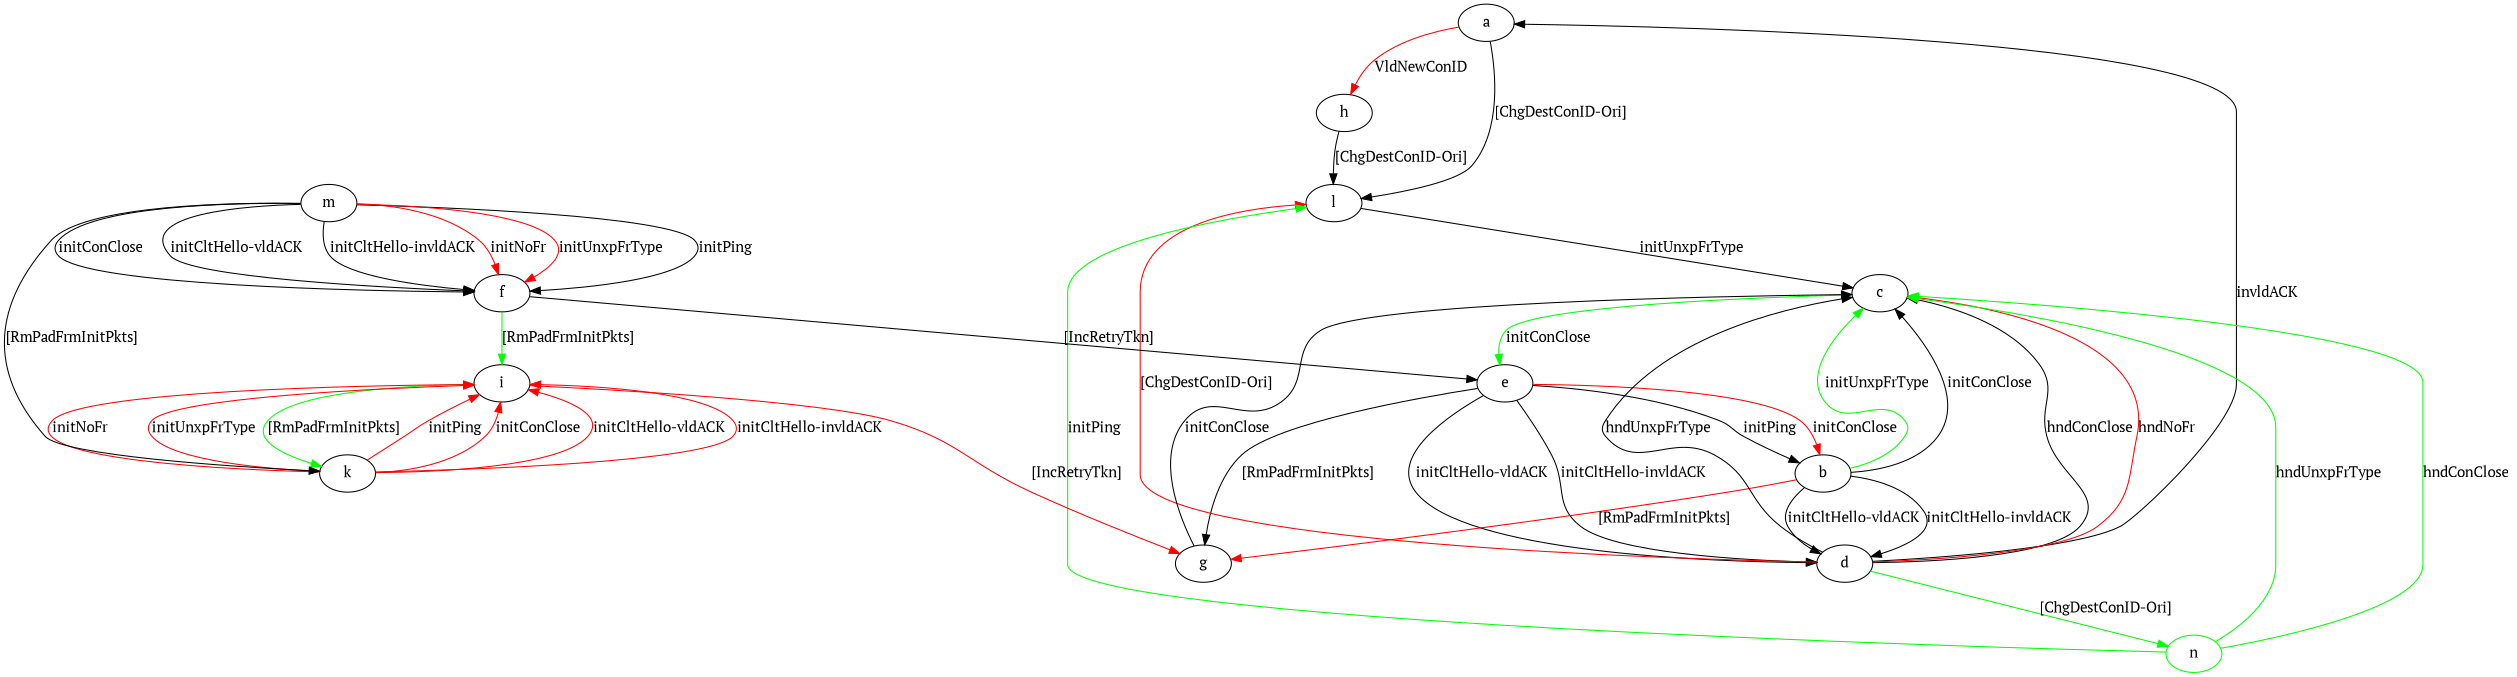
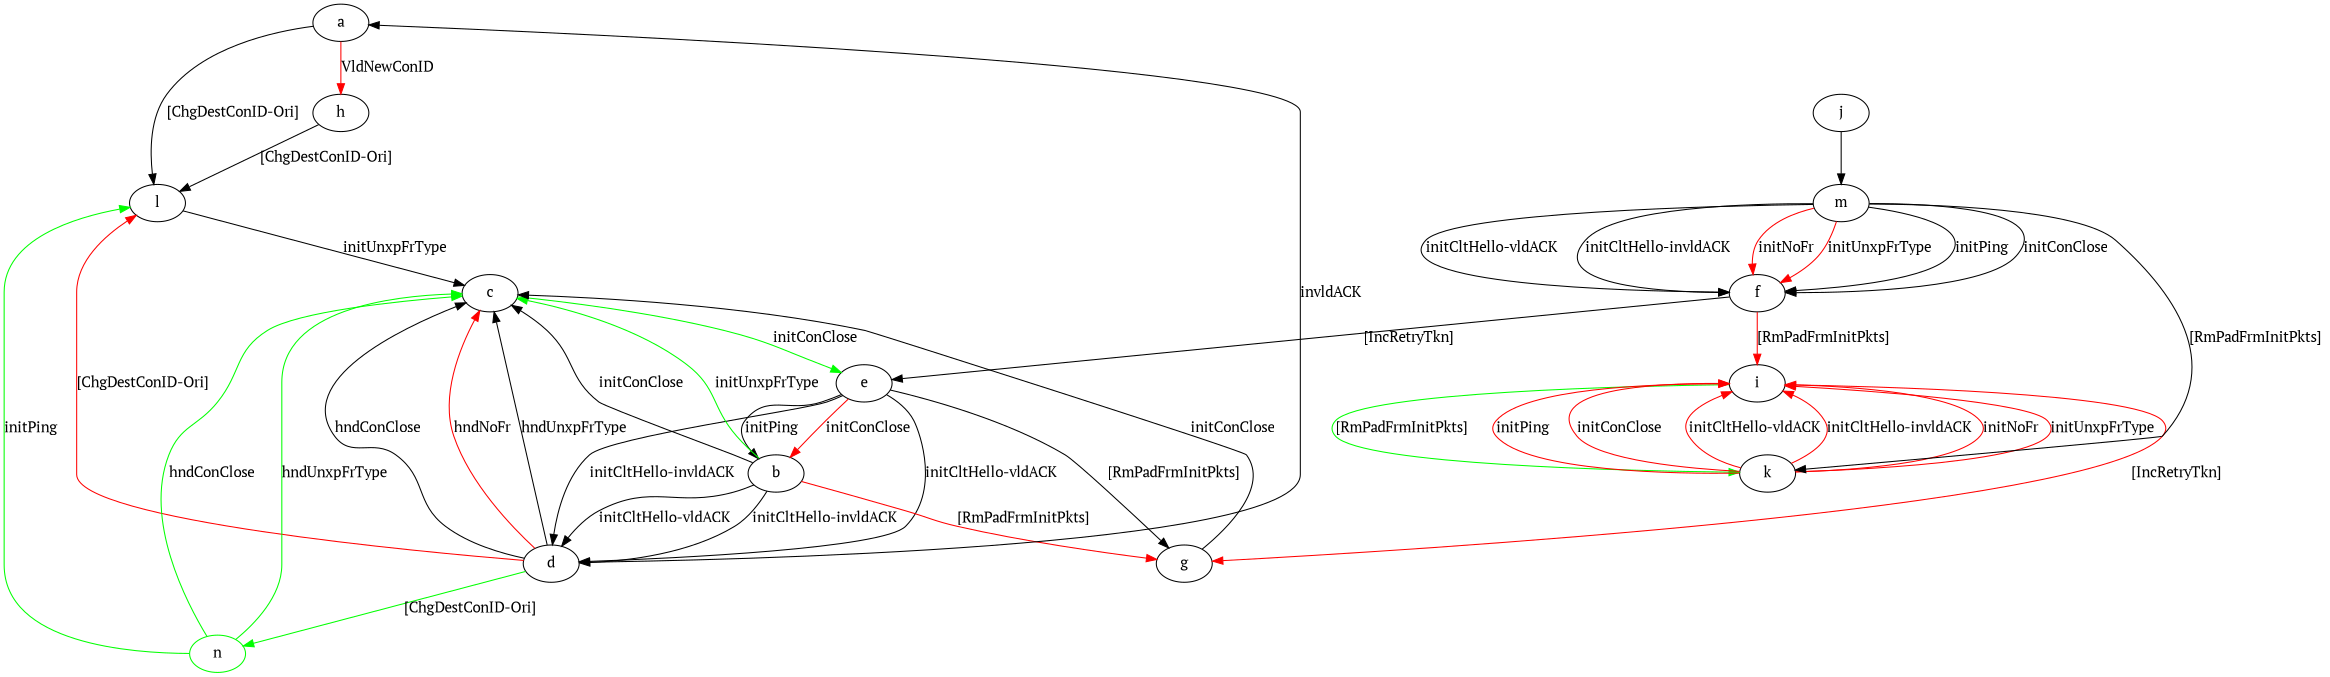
node "j": added
edge "f" -> "i": color green -> red
